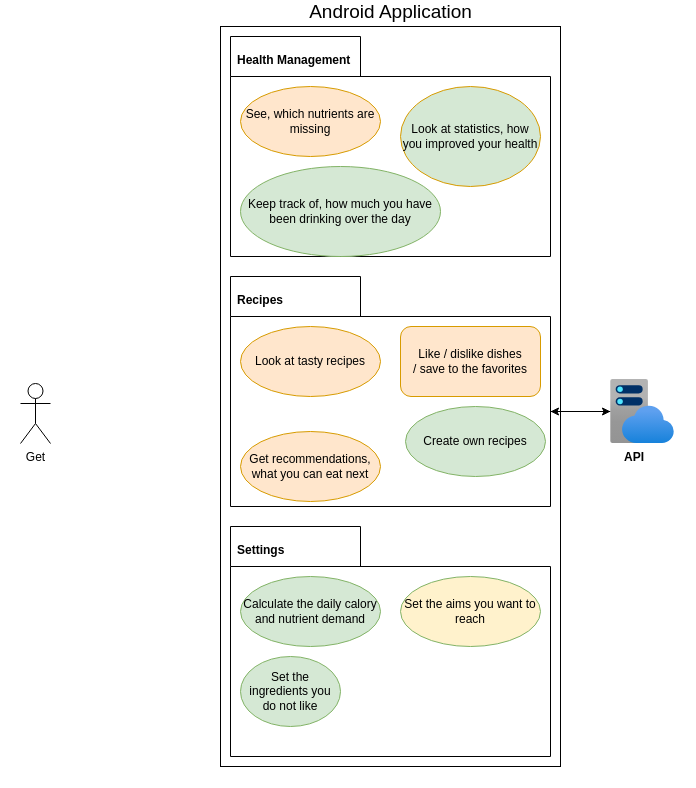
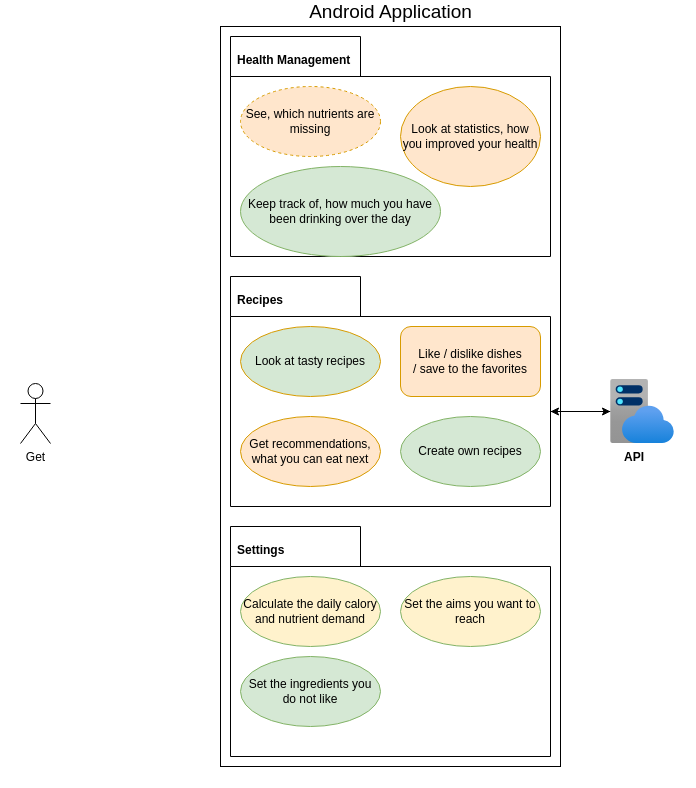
node "See, which nutrients are missing": style solid -> dashed
node "Look at statistics, how you improved your health": fillcolor #d5e8d4 -> #ffe6cc
node "Look at tasty recipes": fillcolor #ffe6cc -> #d5e8d4
node "Create own recipes": moved (476, 442) -> (471, 452)
node "Get recommendations, what you can eat next": moved (311, 467) -> (311, 452)
node "Calculate the daily calory and nutrient demand": fillcolor #d5e8d4 -> #fff2cc
node "Set the ingredients you do not like": size 100x70 -> 140x70
